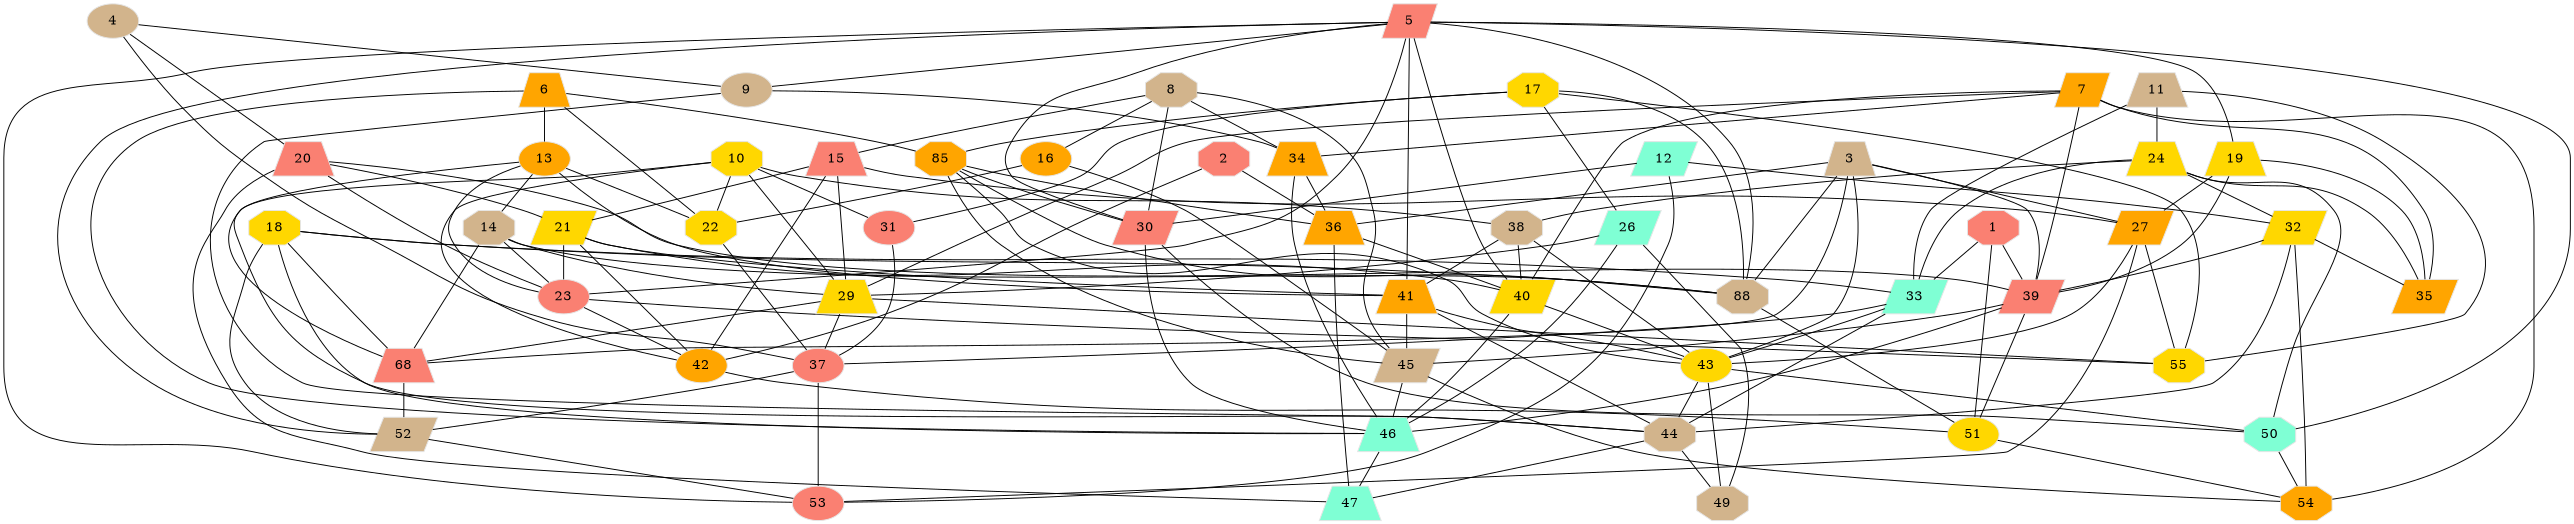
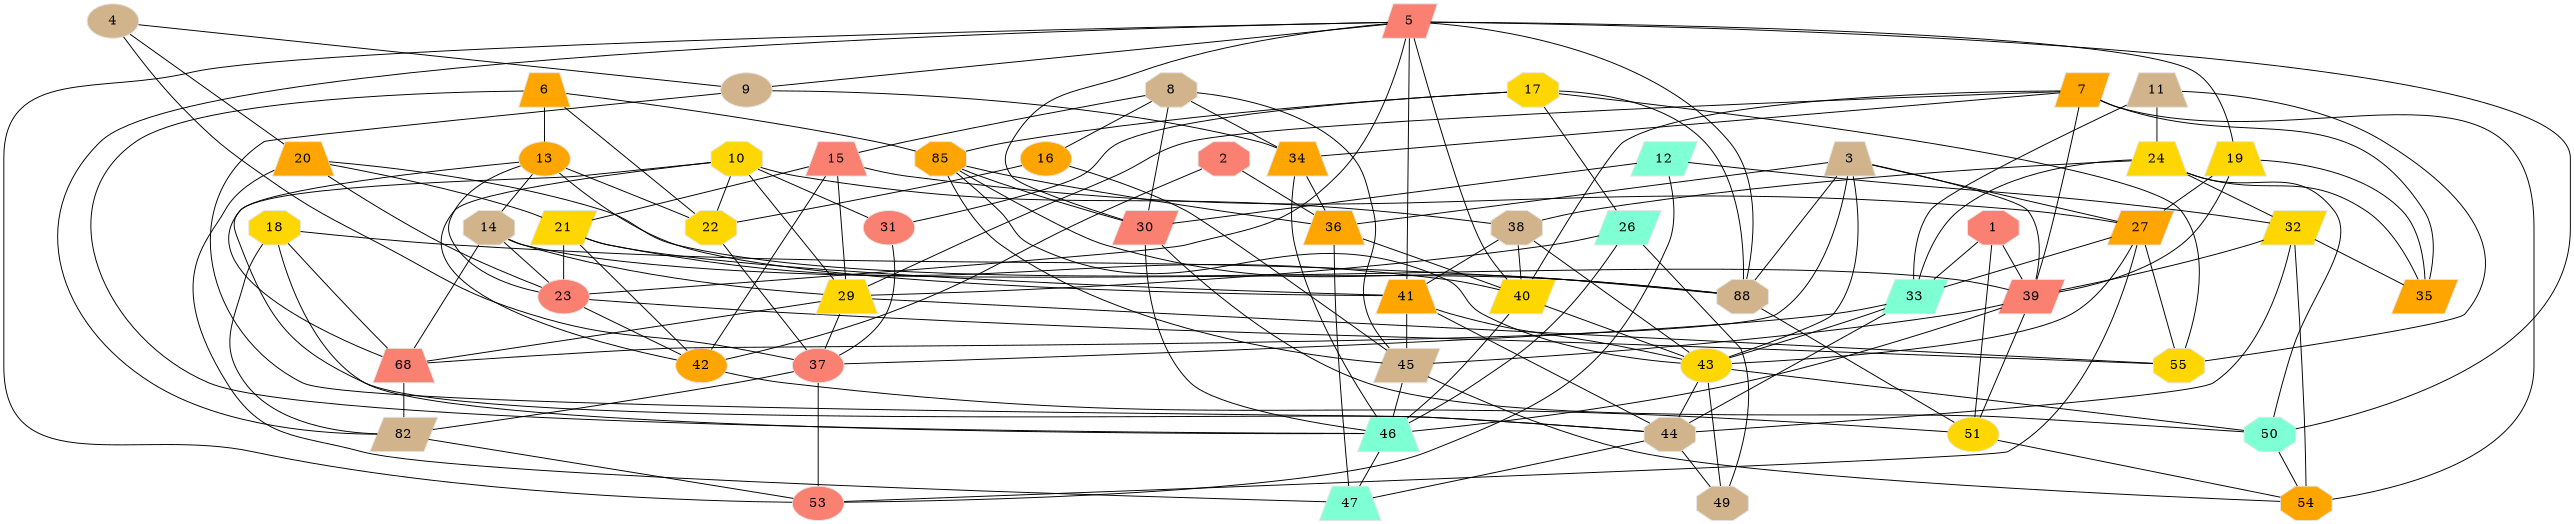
node "20": fillcolor salmon -> orange
edge "18" -- "33": now "27" -- "33"
node "52": label "52" -> "82"
